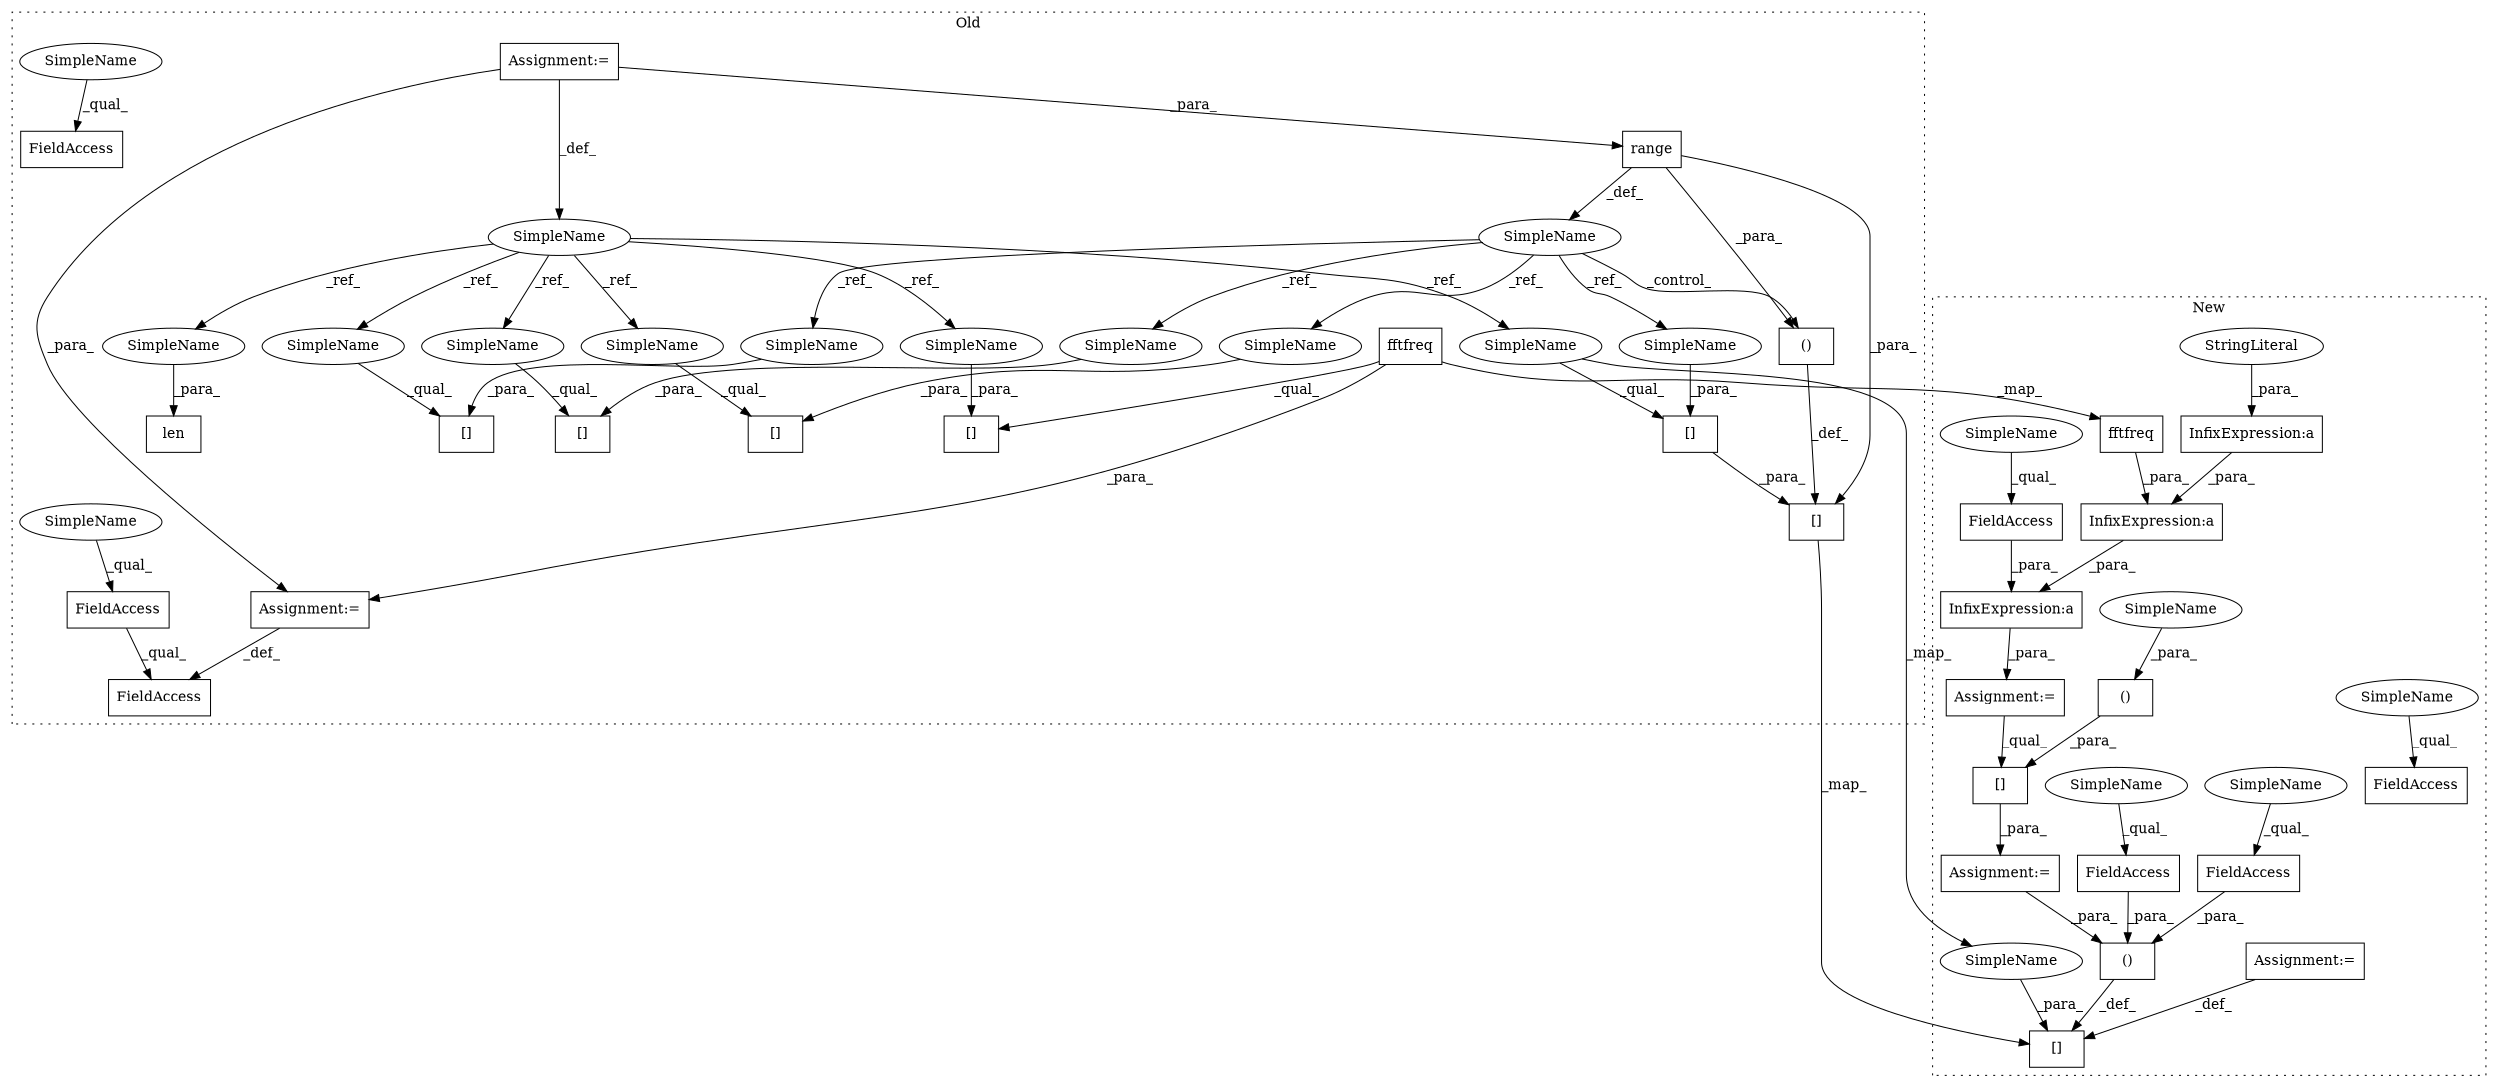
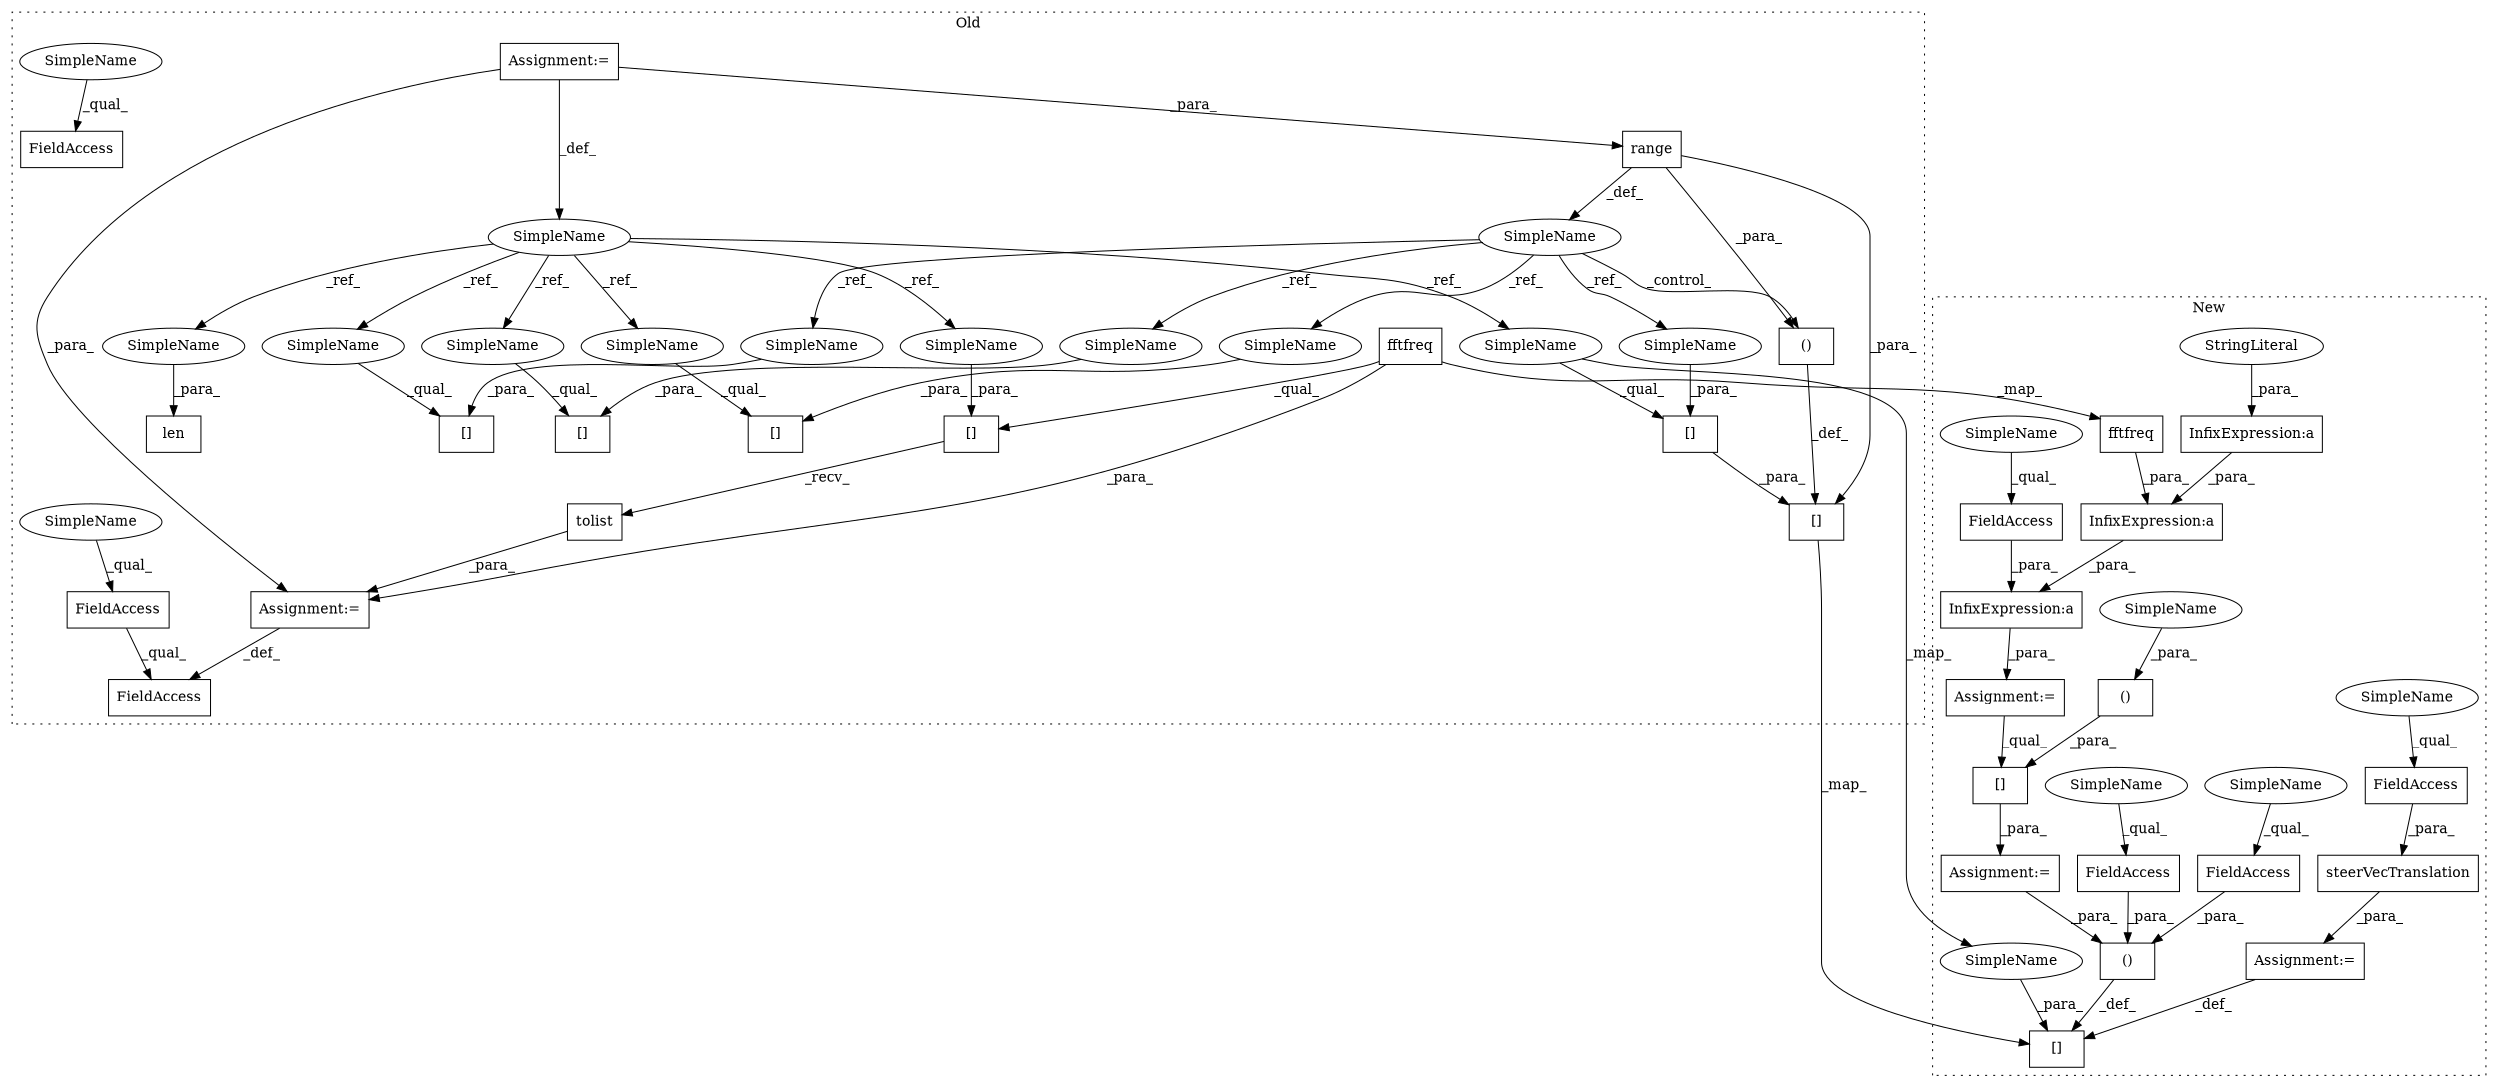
node "tolist": added
node "steerVecTranslation": added
